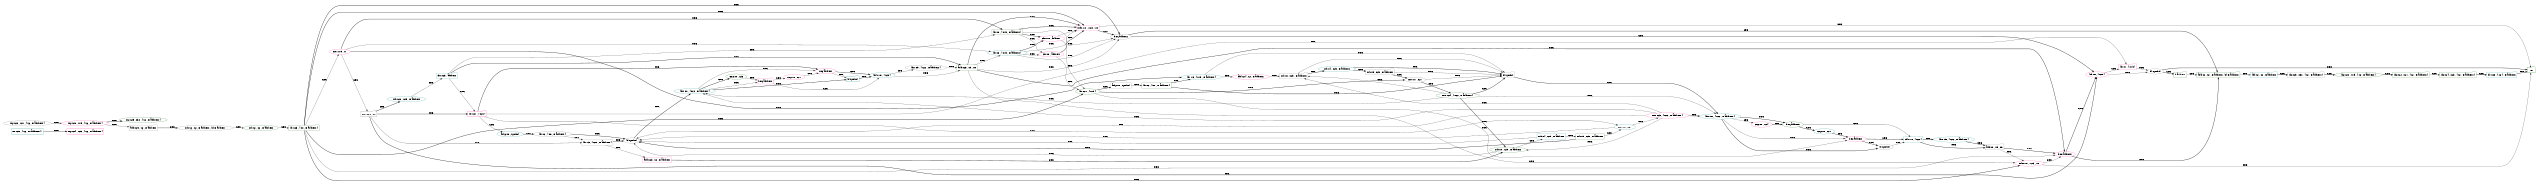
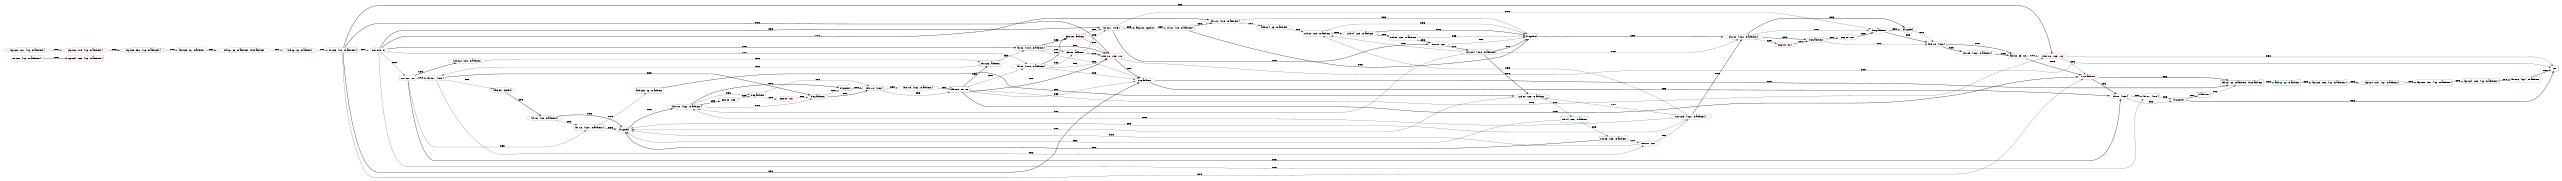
edge "ldr x21 , [ x20 ]" -> "ldr x1 , [ x19 ]": now "mov x19 , x1" -> "ldr x1 , [ x19 ]"
edge "cbz x23 , address" -> "add x23 , x9 , x8": reversed
edge "ldr x0 , [ x20 ]" -> "ldr x1 , [ x19 ]": style solid -> bold
edge "ldr x23 , [ x0 , # address ]" -> "ldr x21 , [ x19 ]": now "mov x19 , x1" -> "ldr x21 , [ x19 ]"
edge "stp x20 , x19 , [ sp , # address ]" -> "add x29 , sp , # address": now "stp x29 , x30 , [ sp , # address ]" -> "add x29 , sp , # address"
